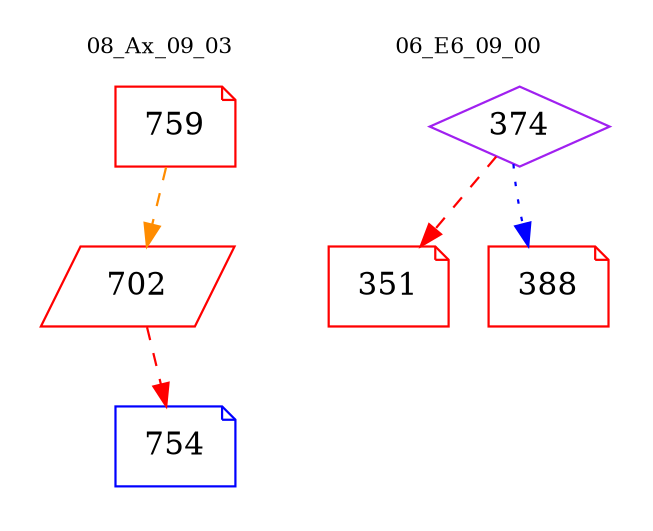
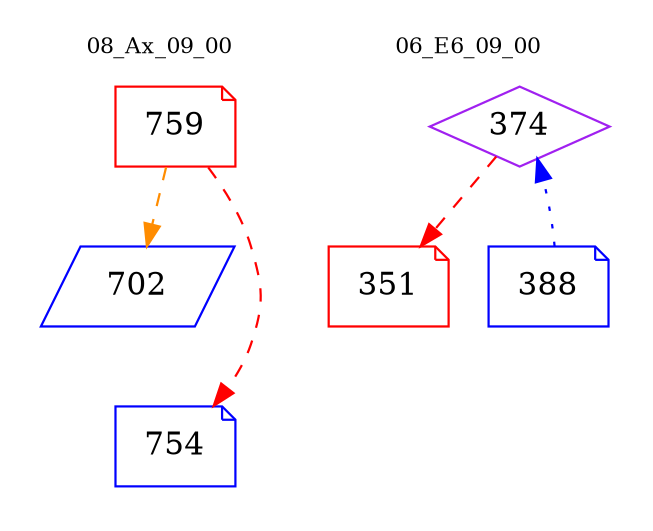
cluster "08_Ax_09_03": label "08_Ax_09_03" -> "08_Ax_09_00"
edge "374" -> "388": reversed
node "702": color red -> blue
node "388": color red -> blue
edge "702" -> "754": now "759" -> "754"
